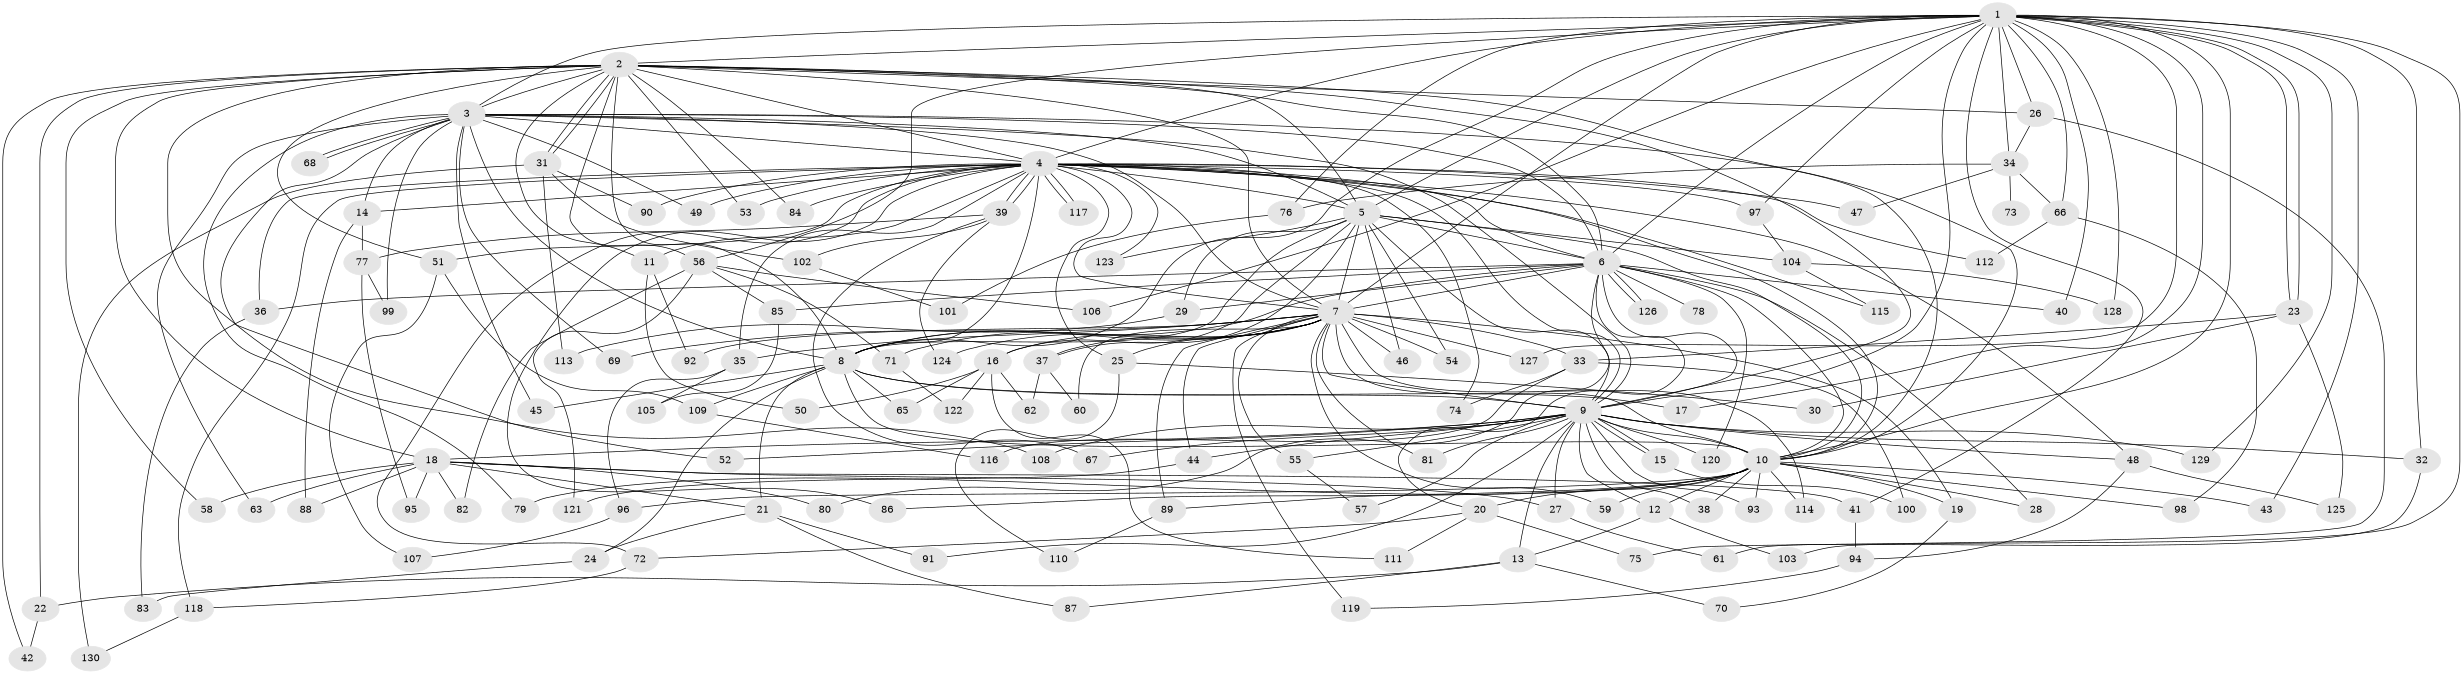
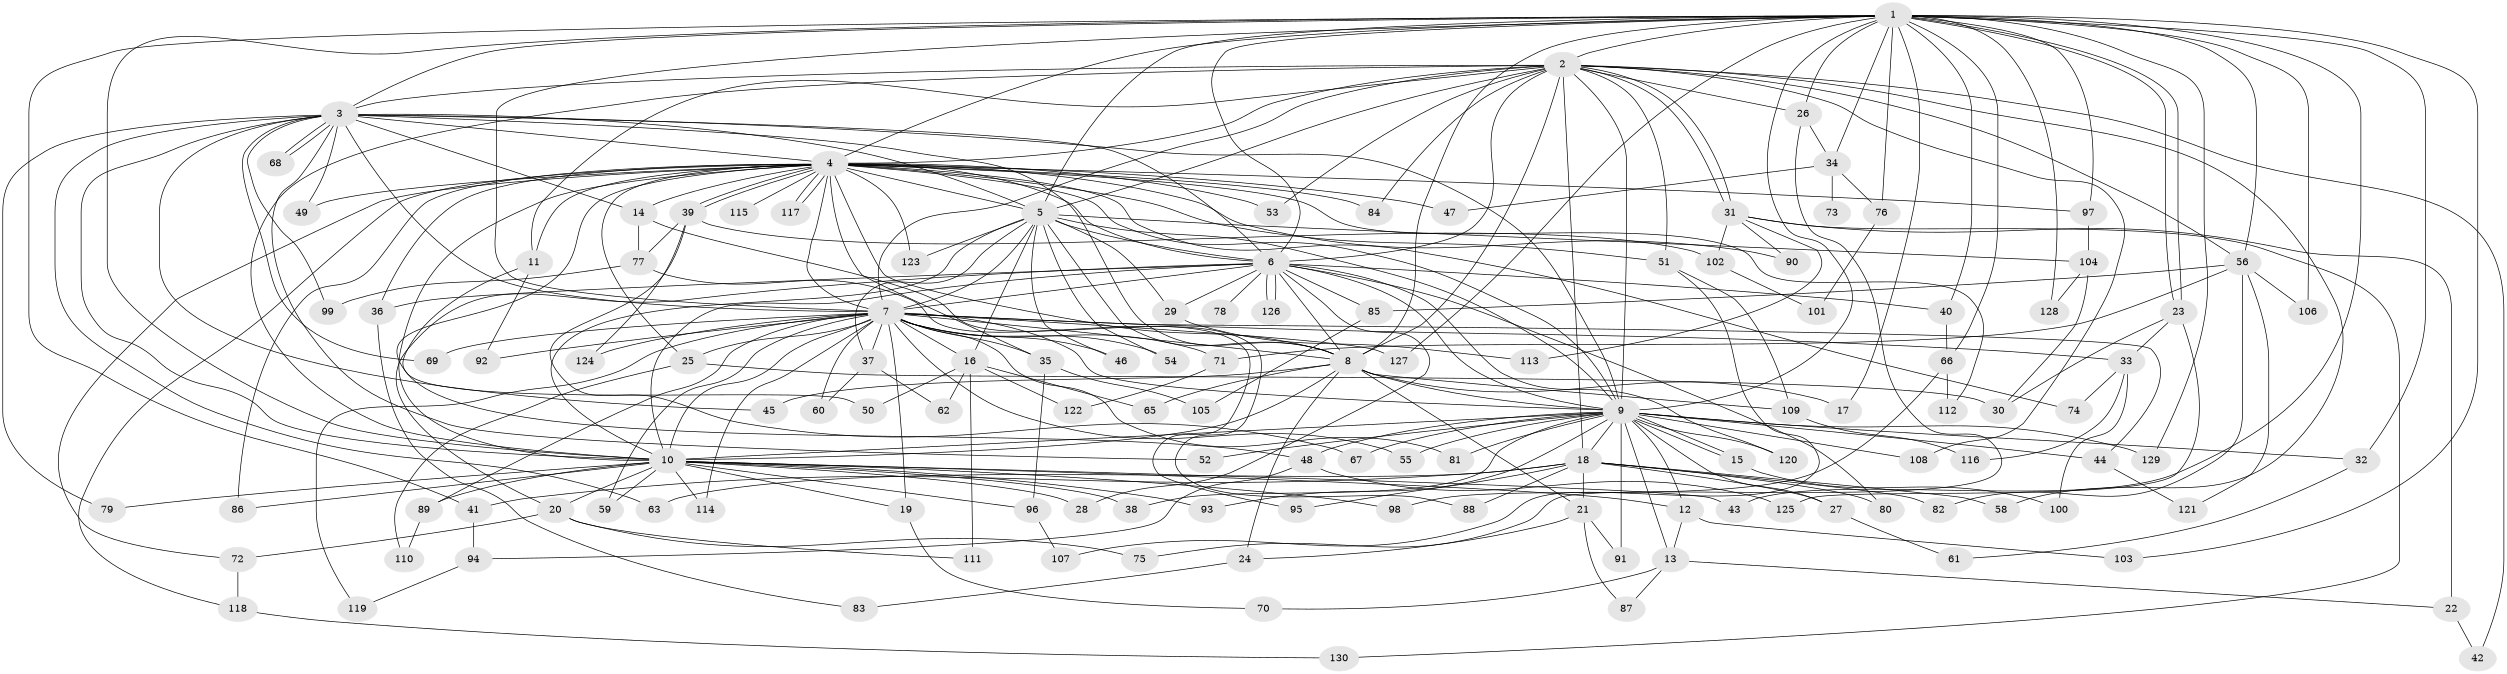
edge "2" -- "22": now "31" -- "22"
edge "34" -- "66": now "40" -- "66"
edge "104" -- "115": now "104" -- "30"
node "57": removed
